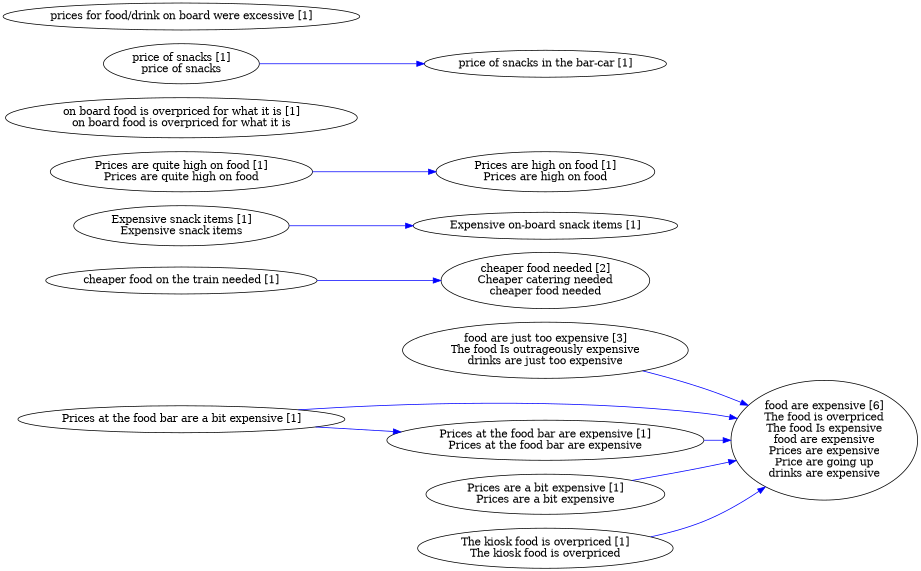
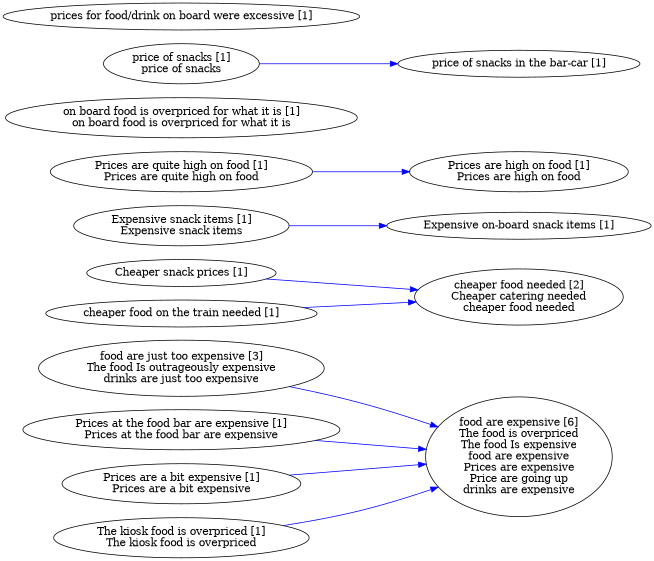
node "Cheaper snack prices [1]": added
node "Prices at the food bar are a bit expensive [1]": removed
